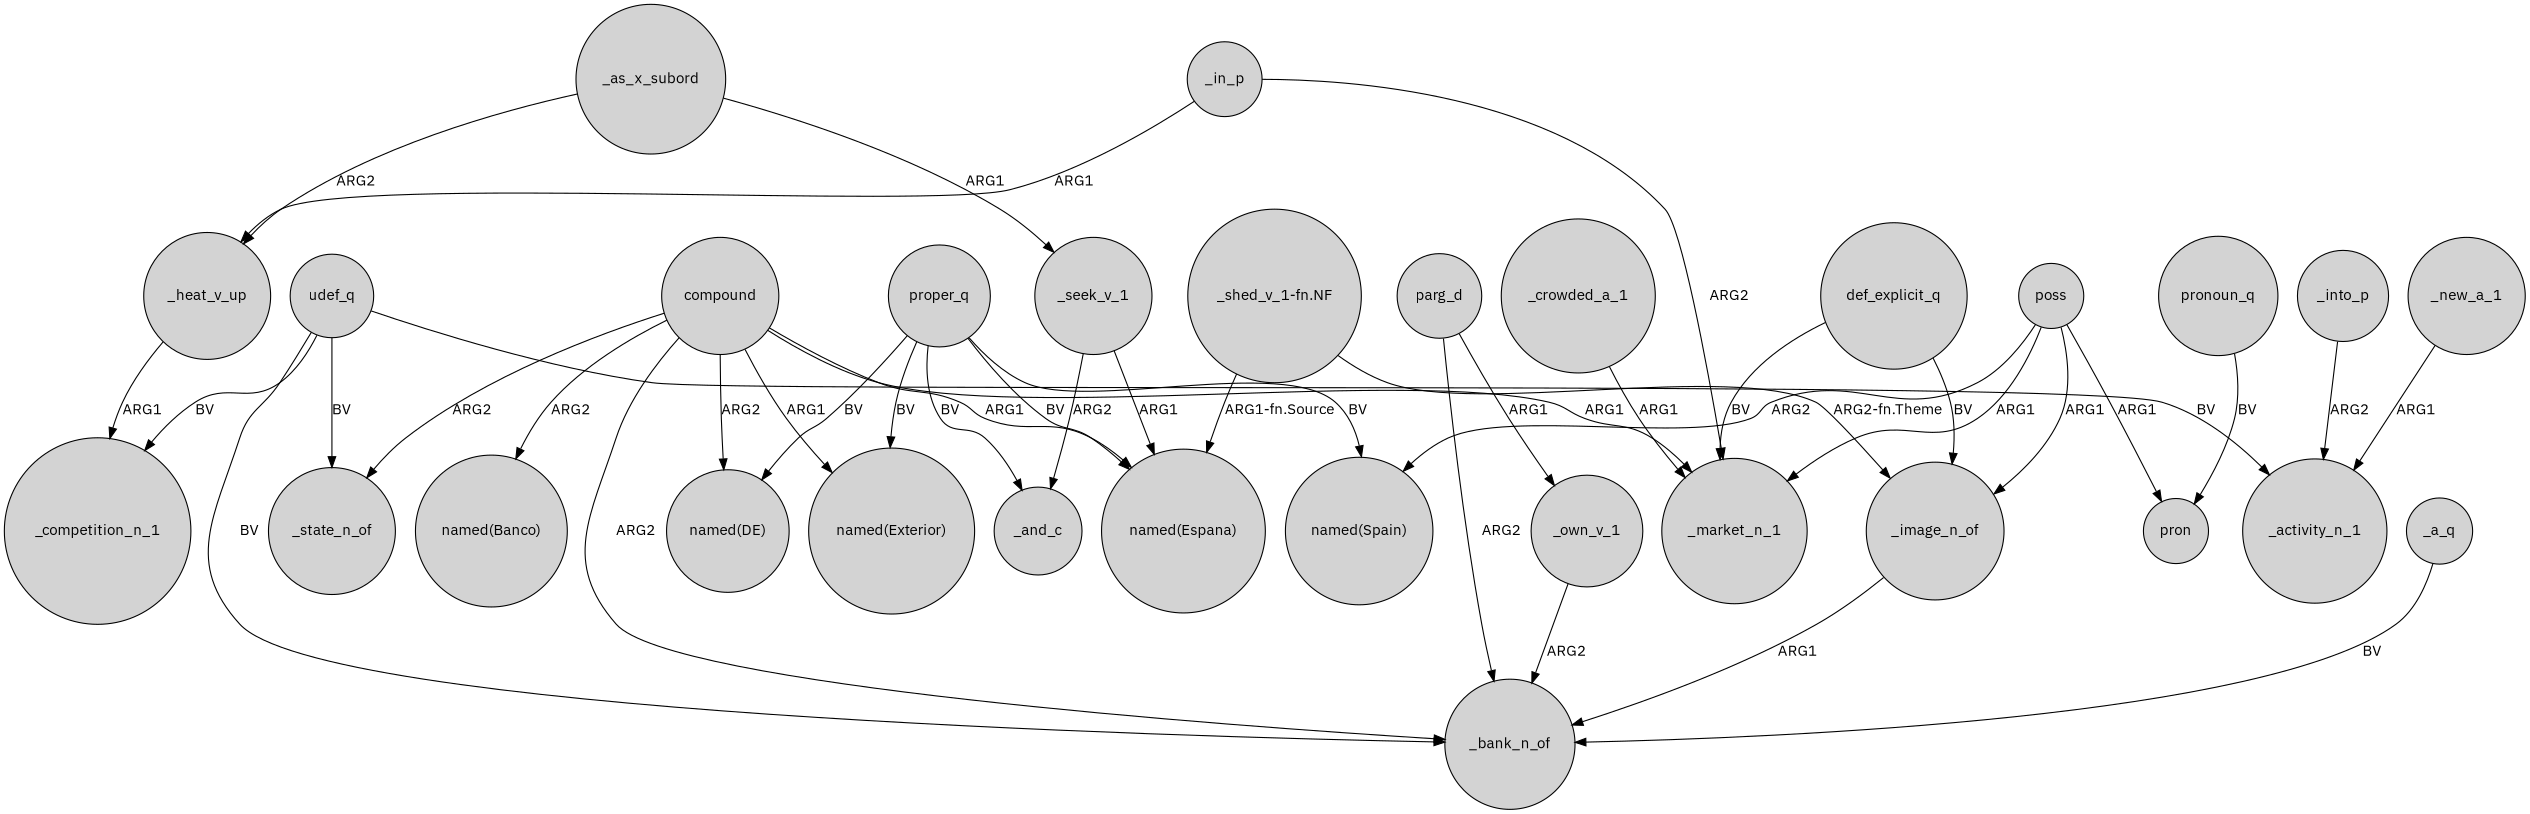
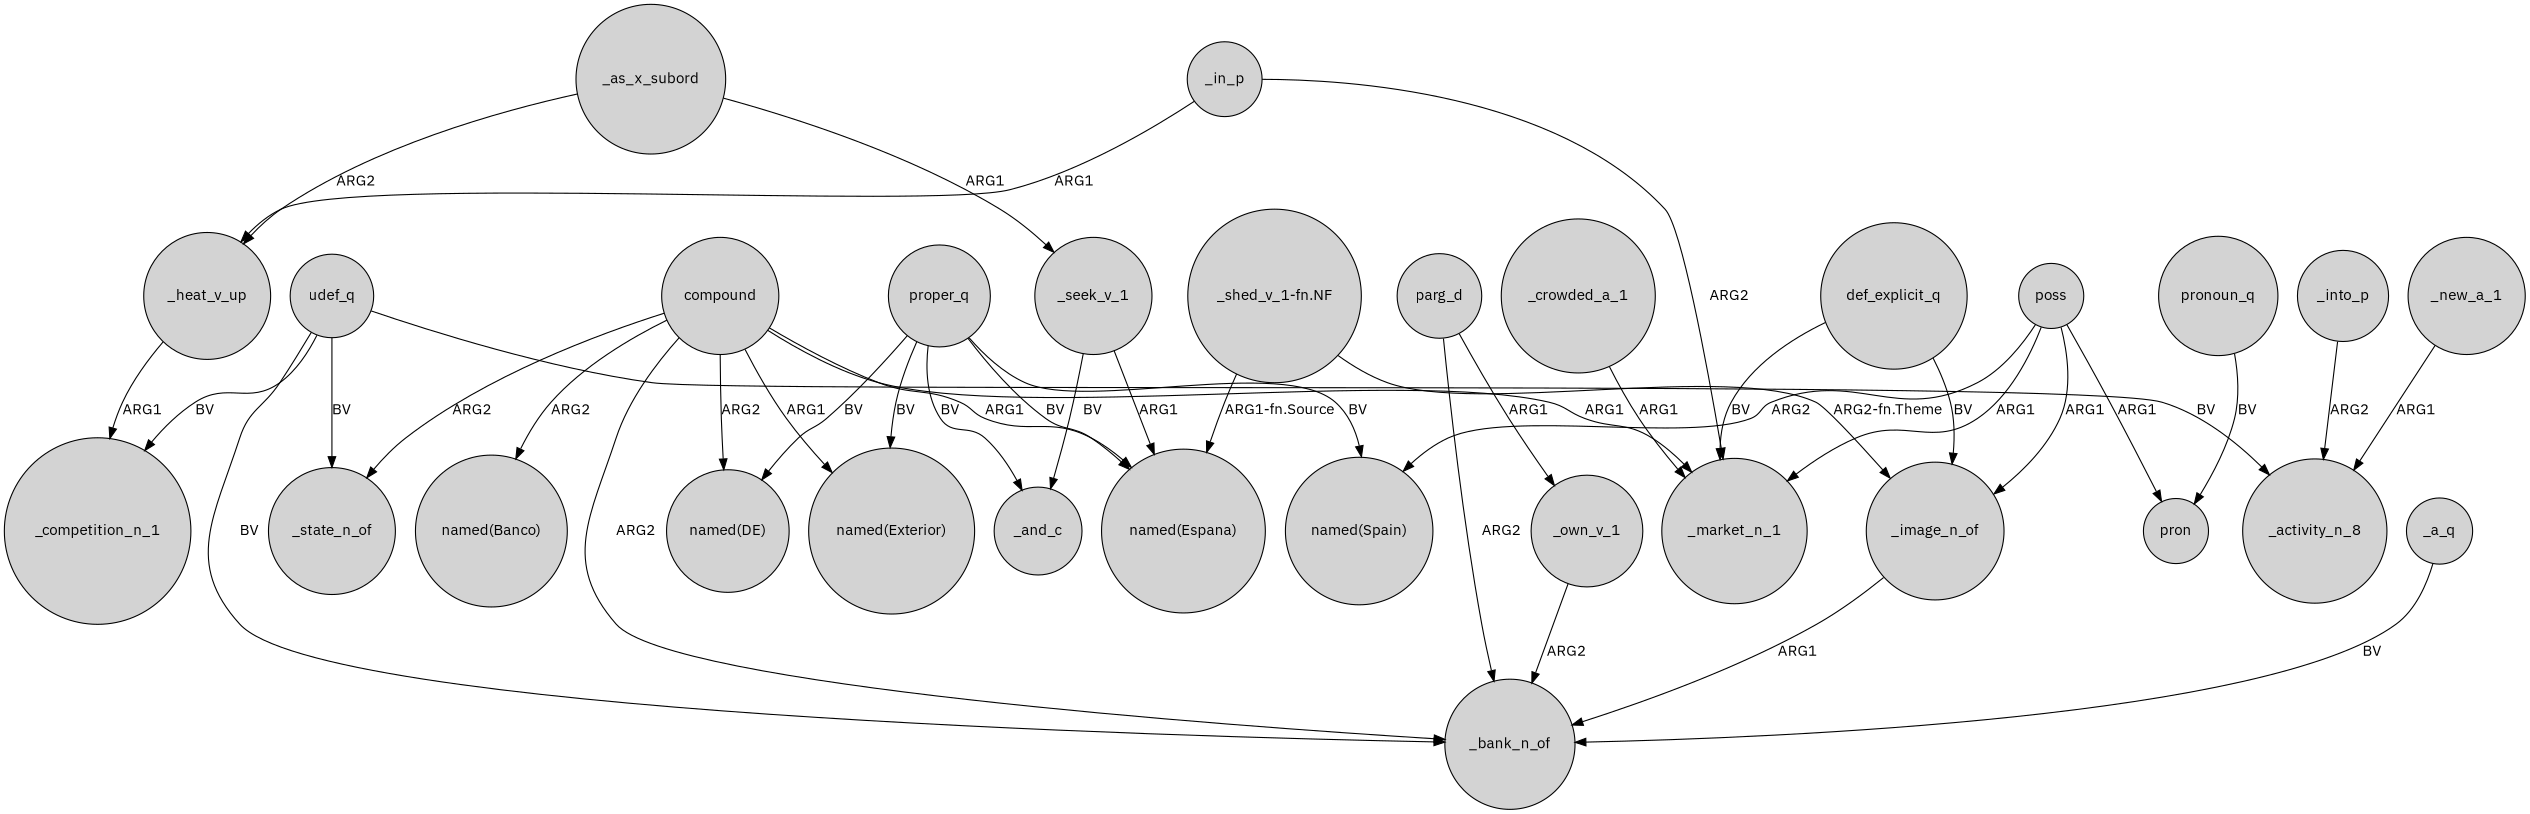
edge "_seek_v_1" -> "_and_c": label "ARG2" -> "BV"
node "_activity_n_1": label "_activity_n_1" -> "_activity_n_8"
